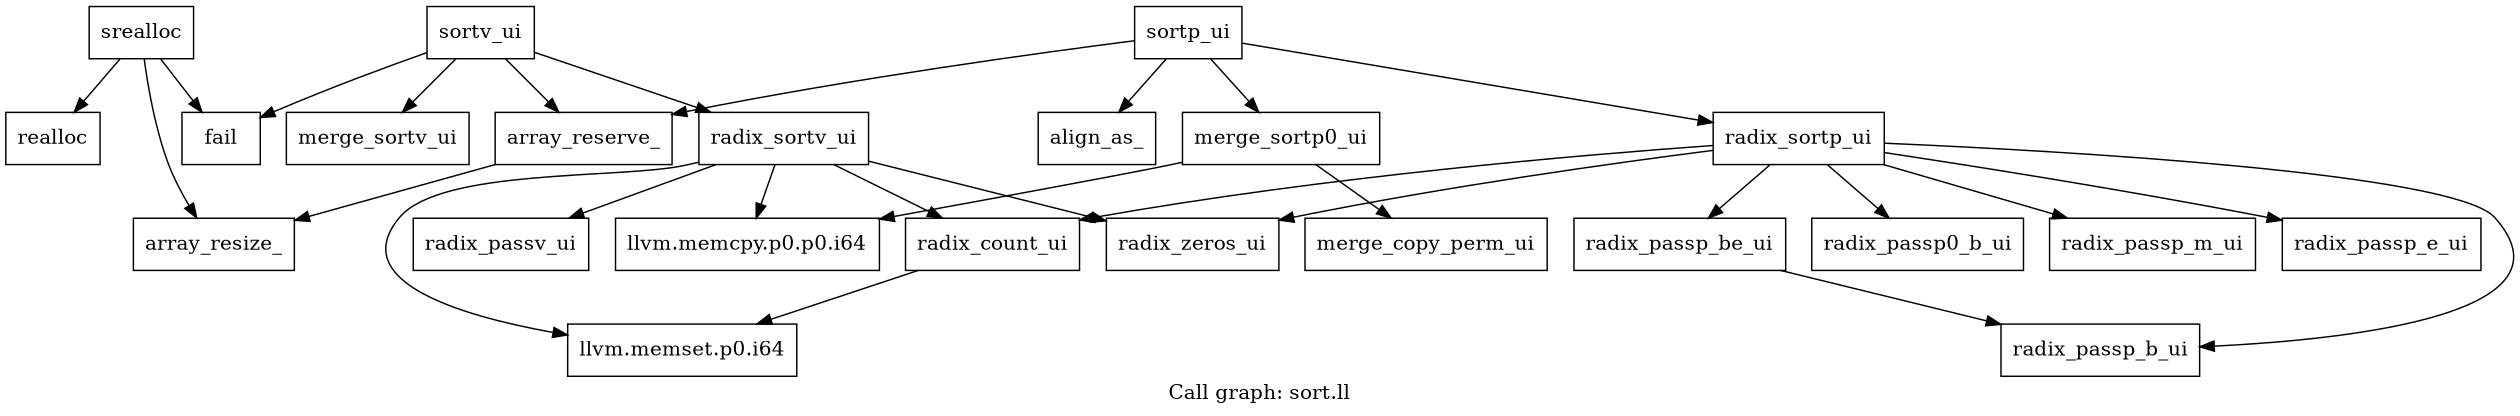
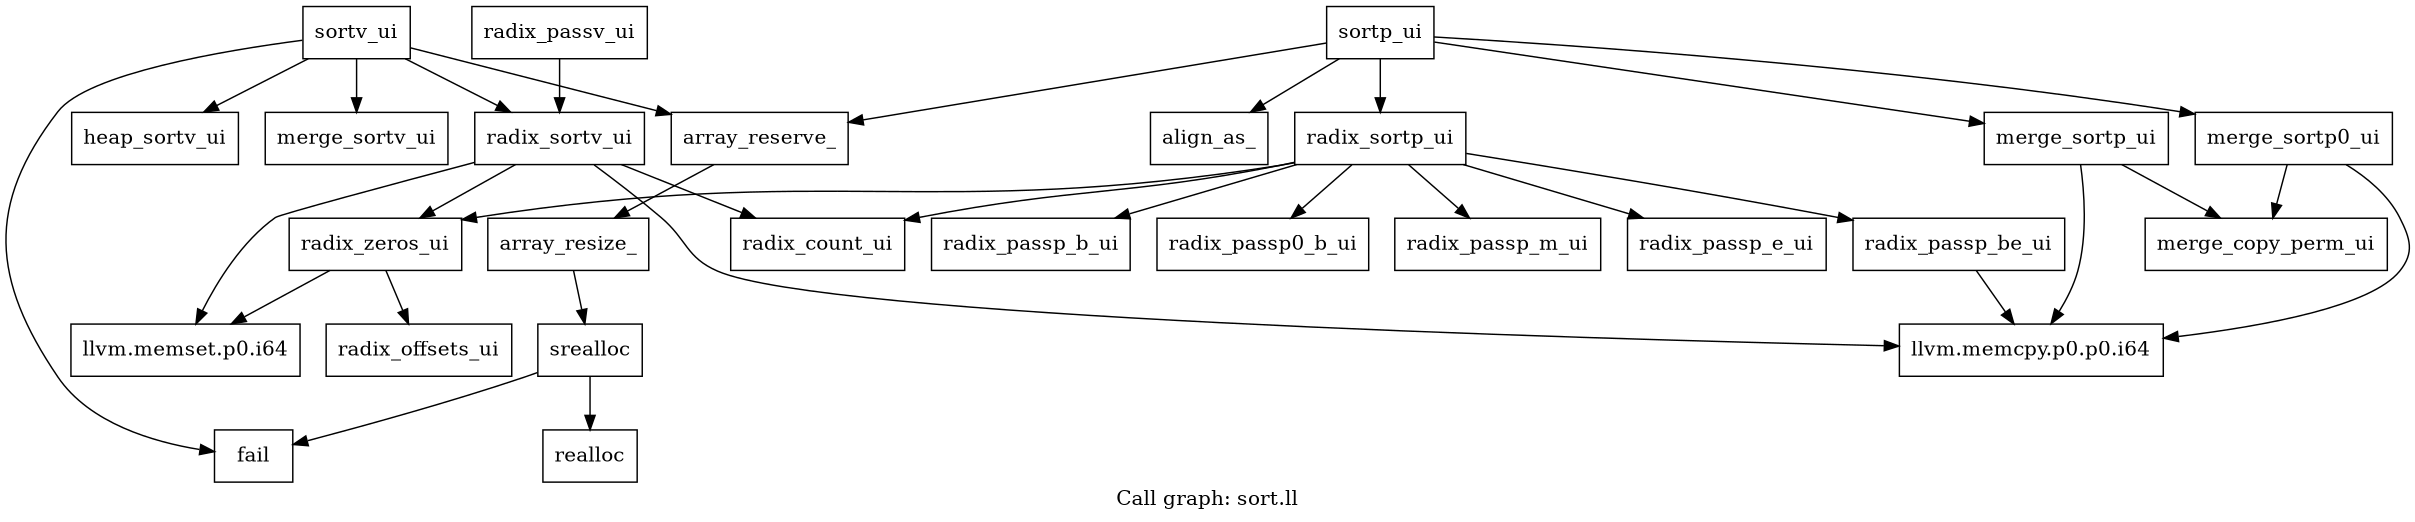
edge "srealloc" -> "array_resize_": reversed
node "heap_sortv_ui": added
node "merge_sortp_ui": added
edge "radix_sortv_ui" -> "radix_passv_ui": reversed
edge "radix_count_ui" -> "llvm.memset.p0.i64": now "radix_zeros_ui" -> "llvm.memset.p0.i64"
edge "radix_passp_be_ui" -> "radix_passp_b_ui": now "radix_passp_be_ui" -> "llvm.memcpy.p0.p0.i64"
node "radix_offsets_ui": added
